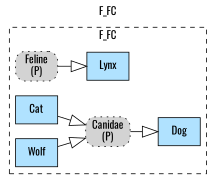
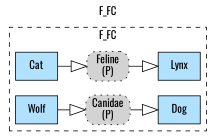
edge "Cat" -> "Canidae": now "Cat" -> "Feline"
